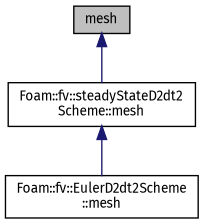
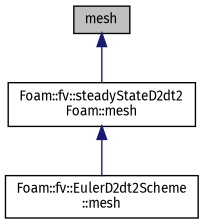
node "Foam::fv::steadyStateD2dt2 Scheme::mesh": label "Foam::fv::steadyStateD2dt2 Scheme::mesh" -> "Foam::fv::steadyStateD2dt2 Foam::mesh"
